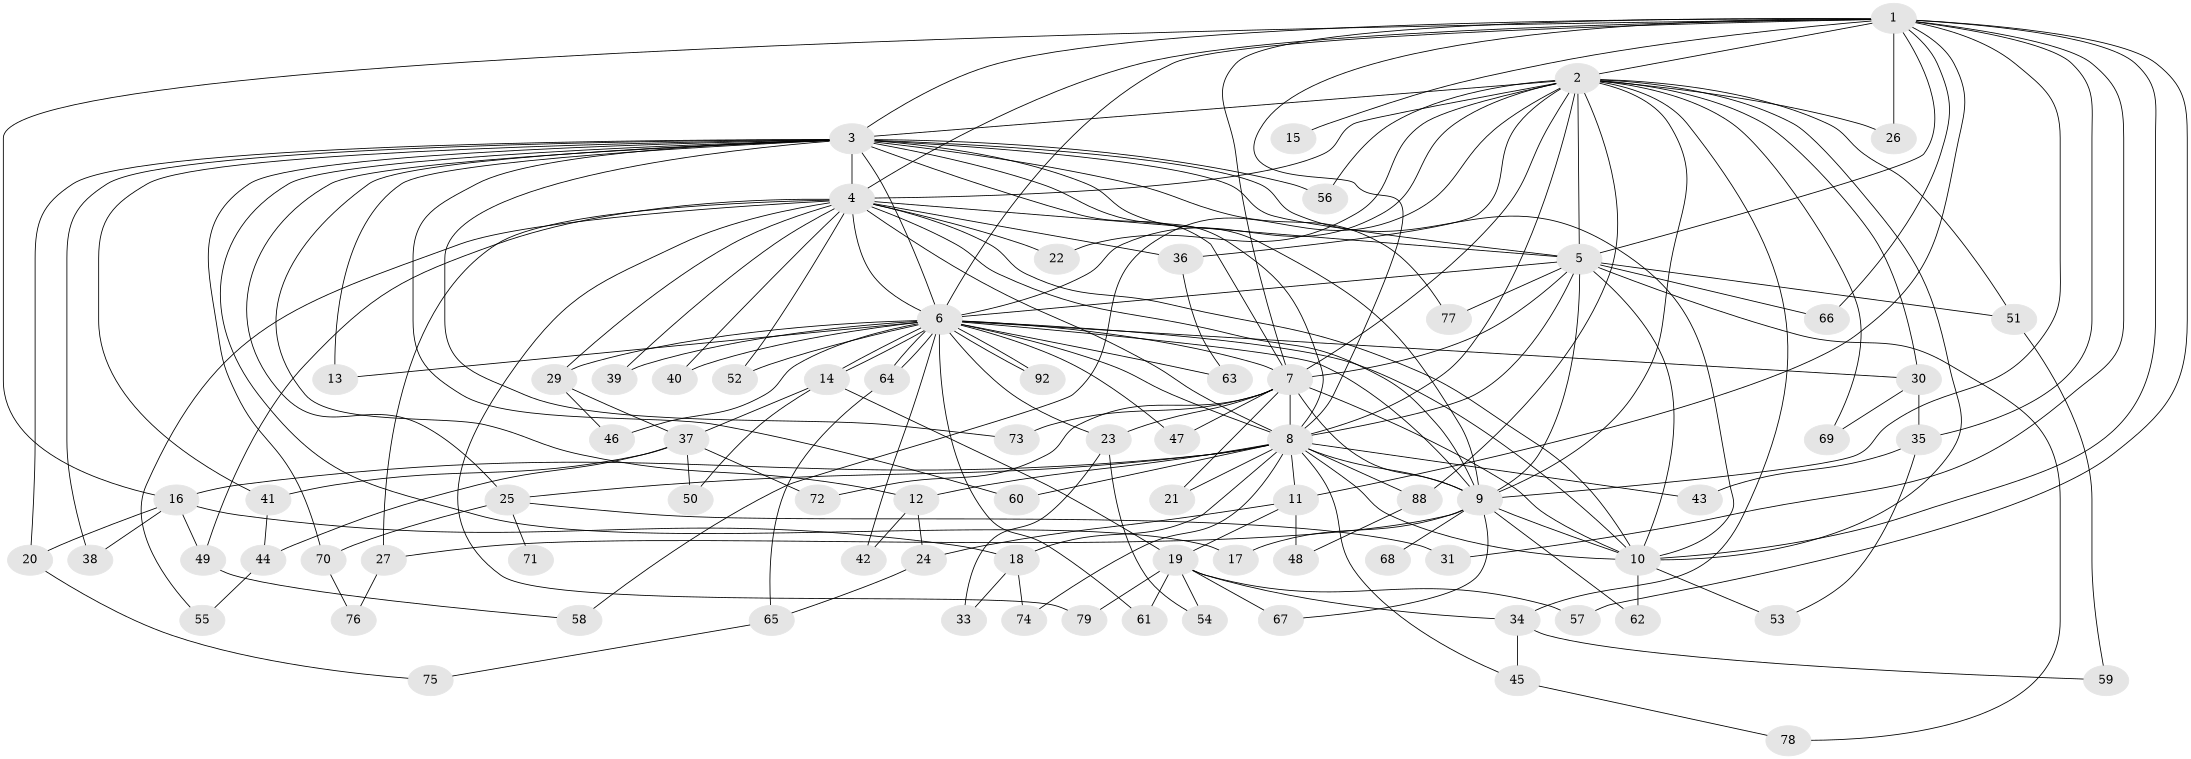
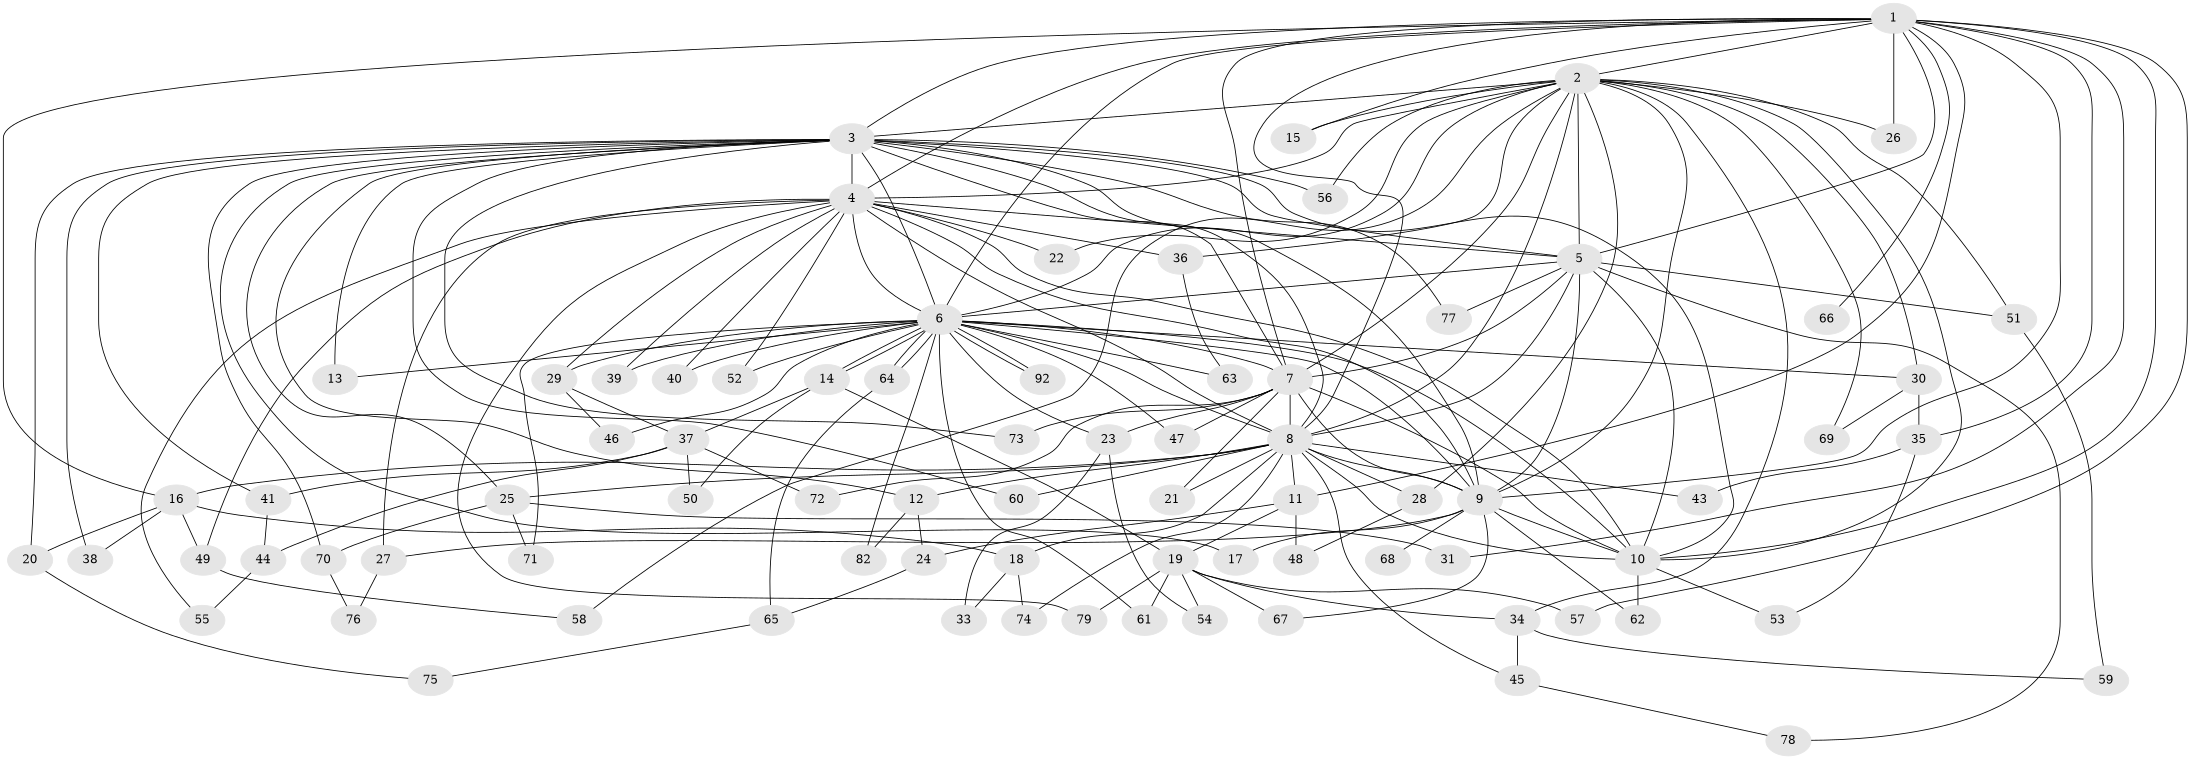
edge "2" -- "15": added
edge "5" -- "66": removed
edge "6" -- "71": added
node "88": label "88" -> "28"
node "42": label "42" -> "82"
